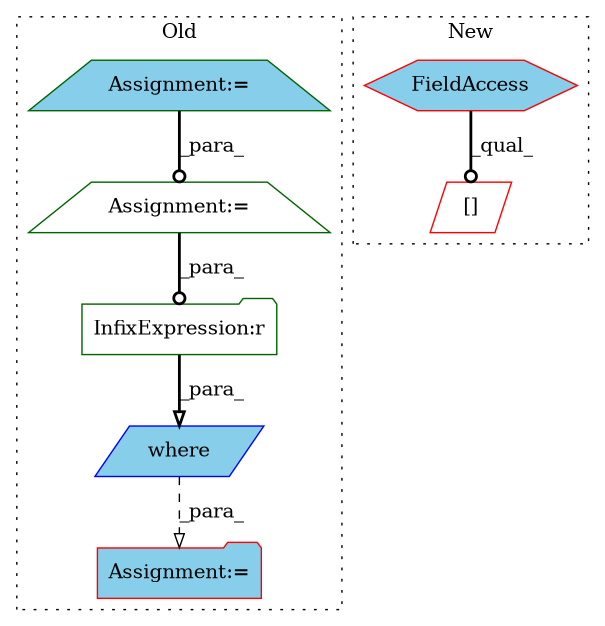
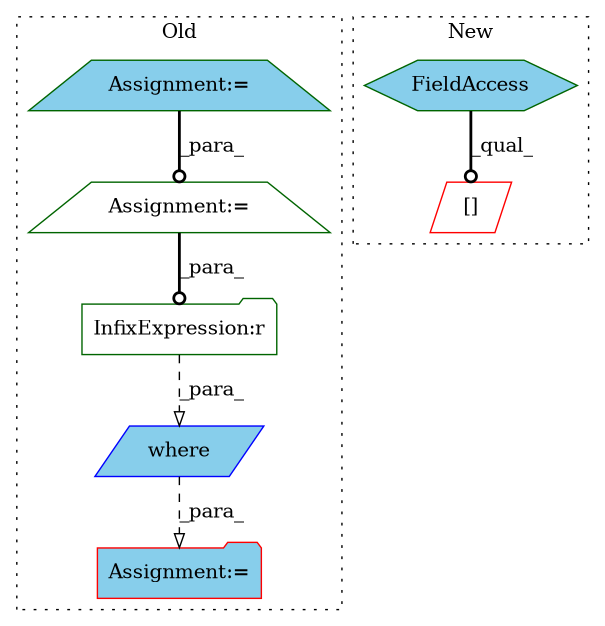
node "FieldAccess": color red -> darkgreen
edge "InfixExpression:r" -> "where": style bold -> dashed
